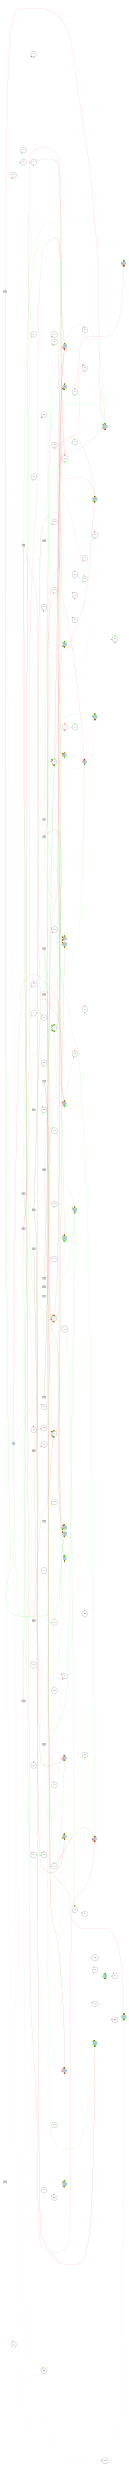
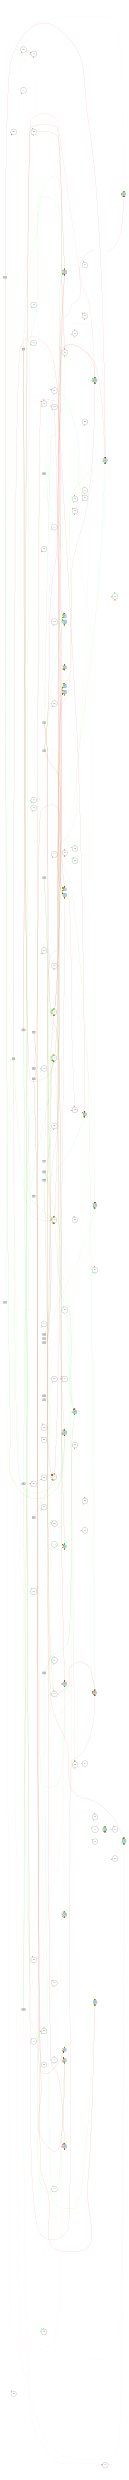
node "8448": added
